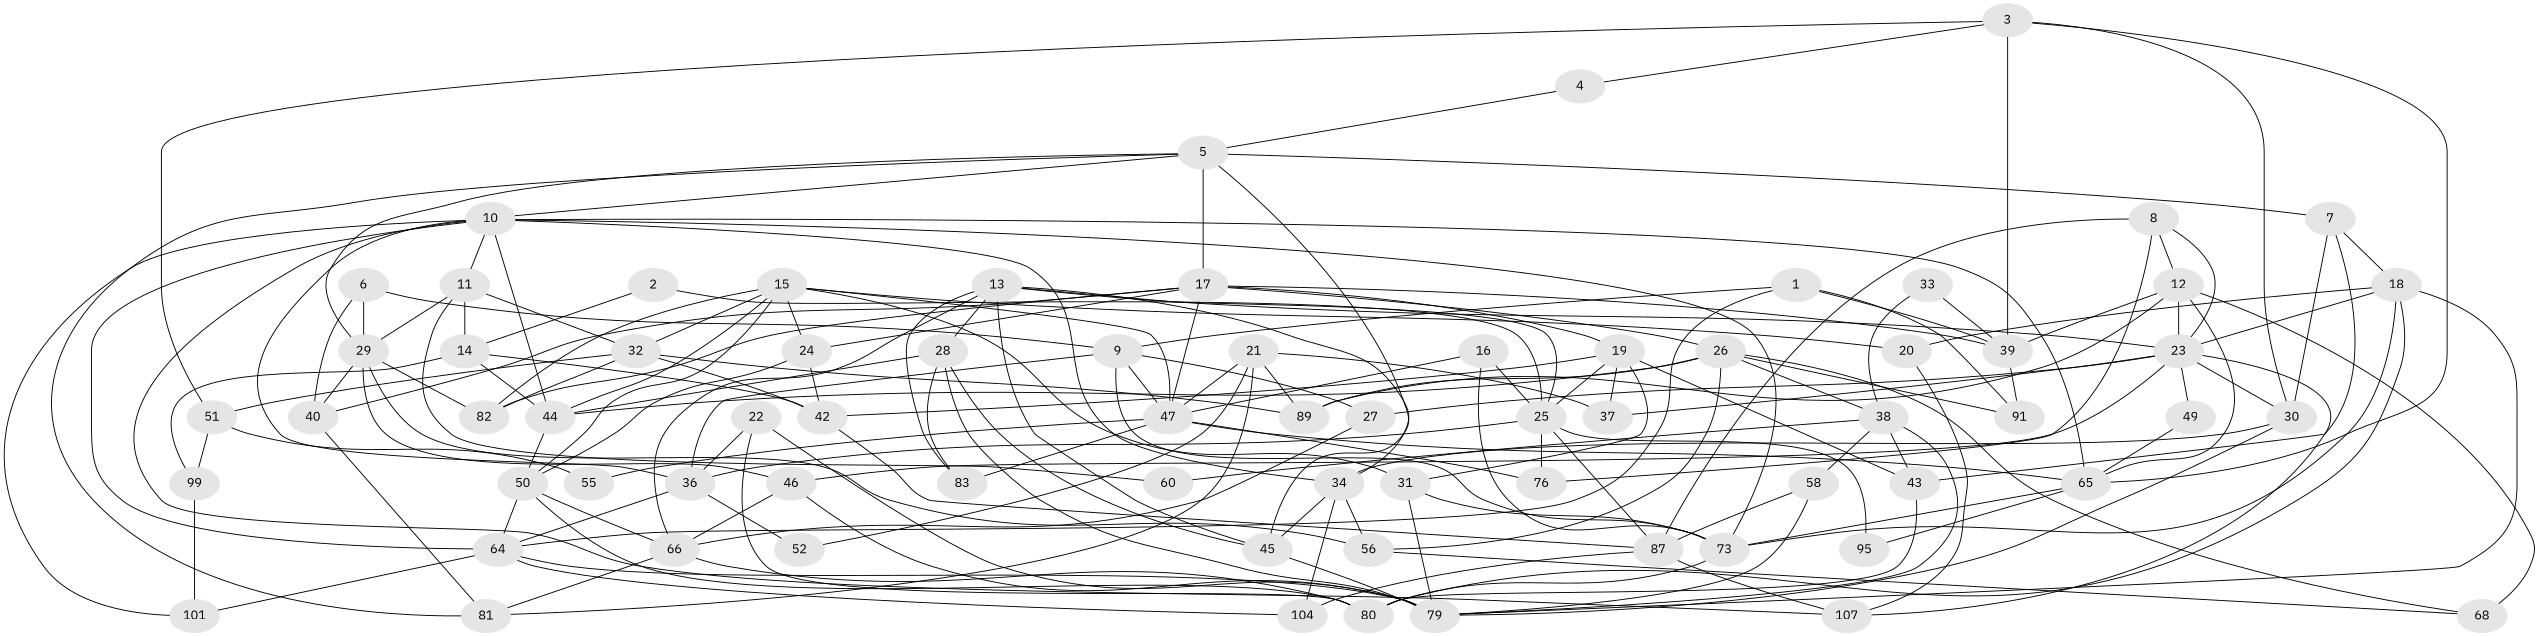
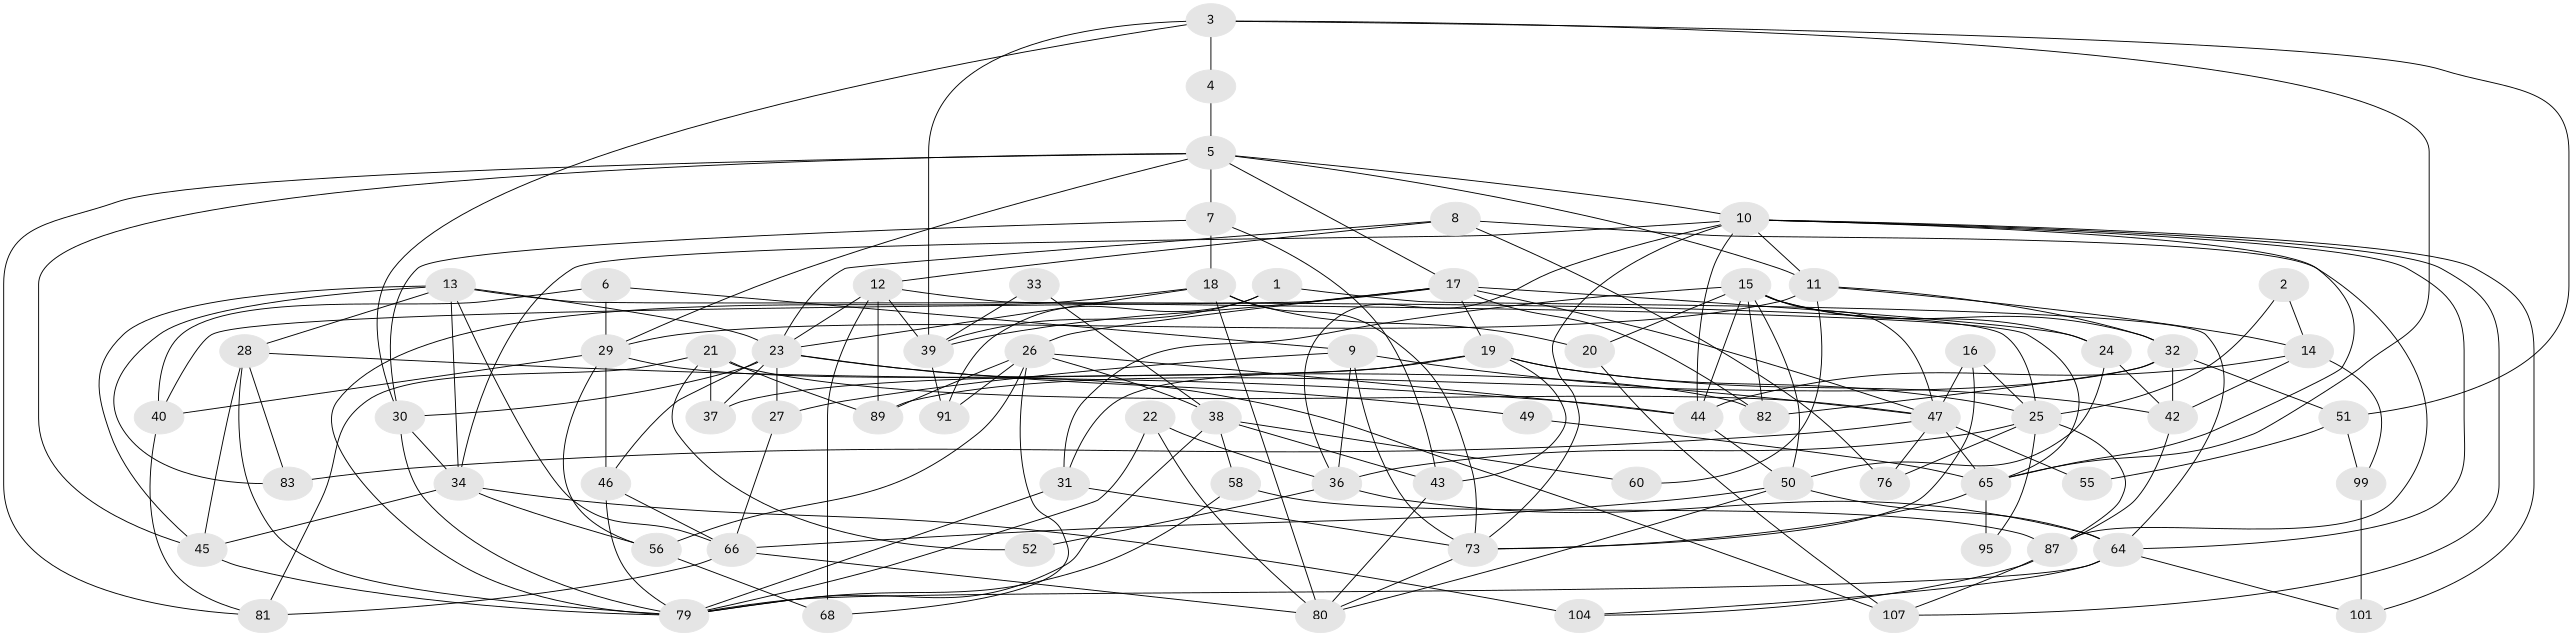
edge "5" -- "11": added
edge "1" -- "9": removed
